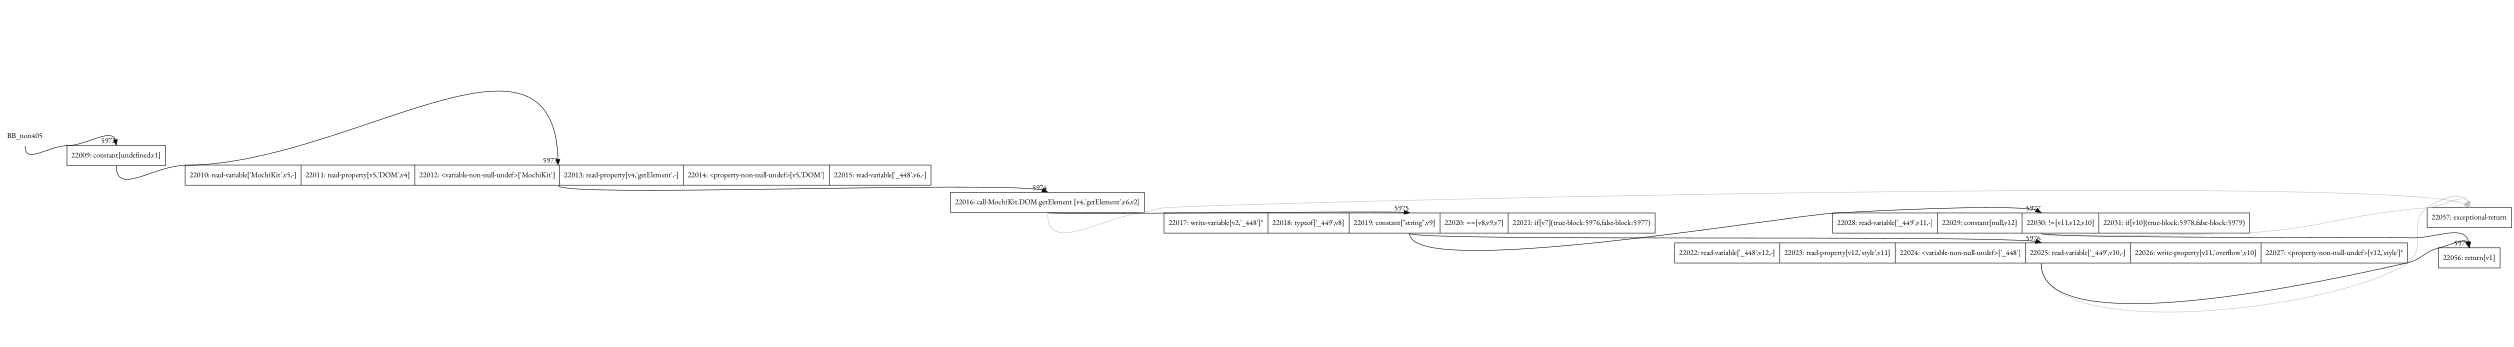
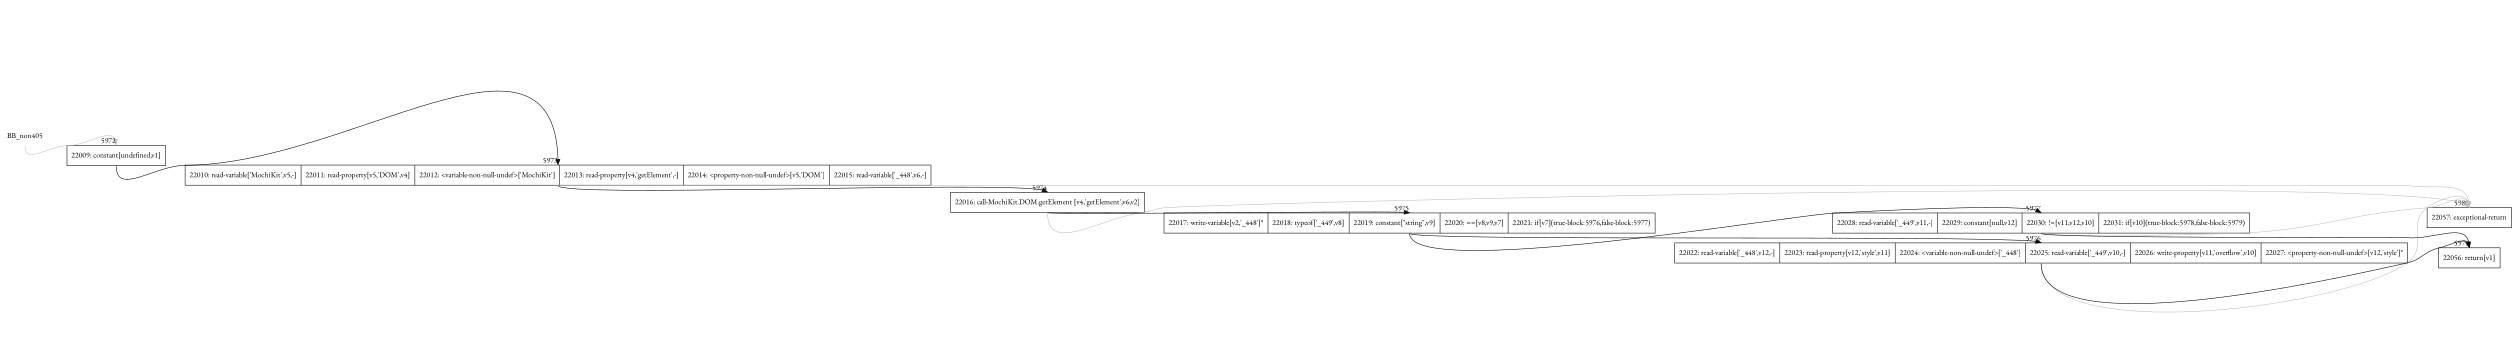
edge "BB_non405" -> "22009: constant[undefined,v1]": color black -> gray
edge "22010: read-variable['MochiKit',v5,-]" -> "22057: exceptional-return": added
